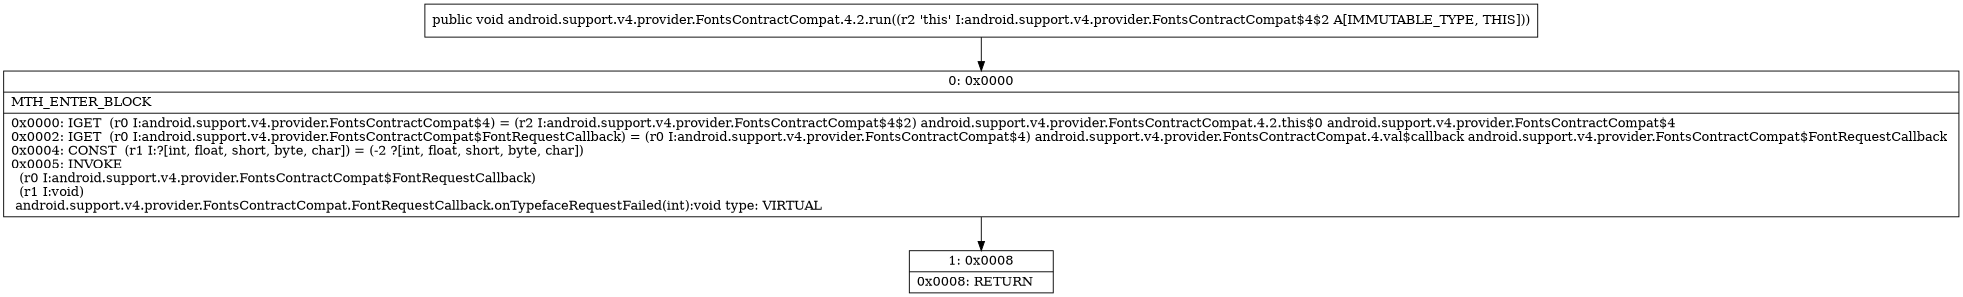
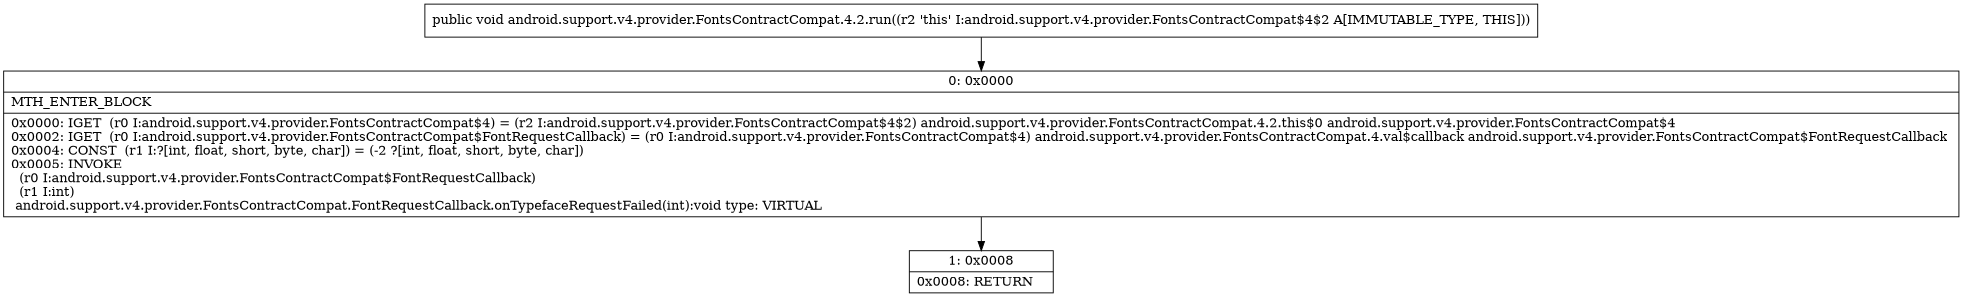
node "0: 0x0000": text "(r1 I:void)" -> "(r1 I:int)"
